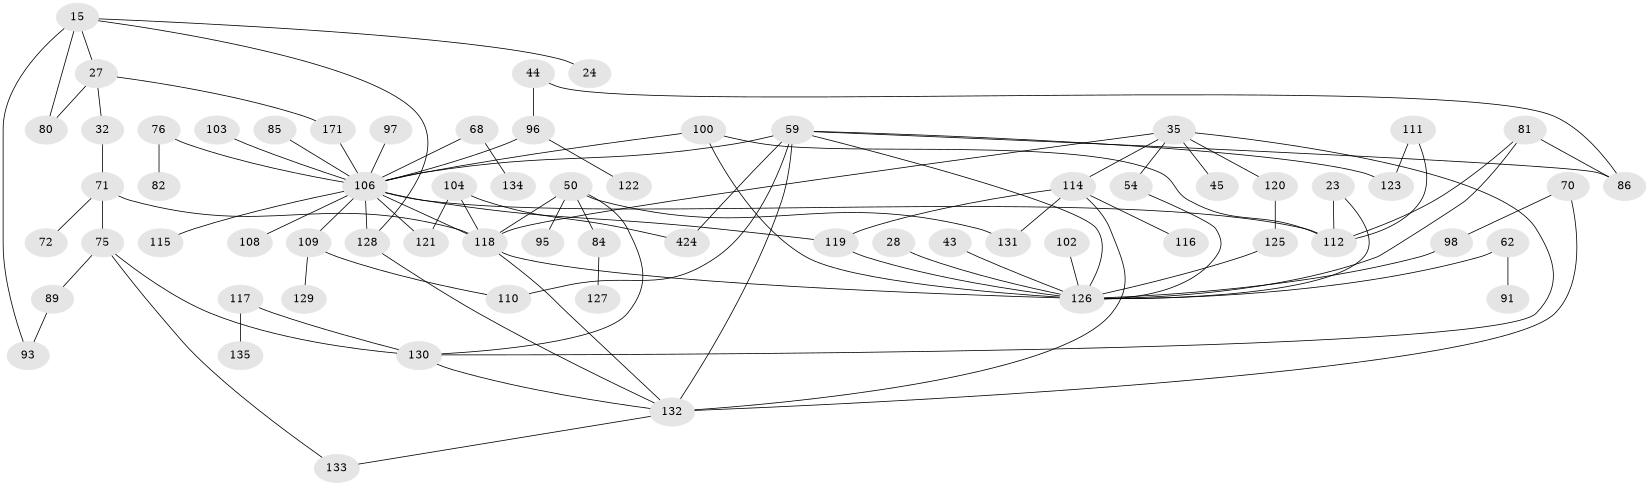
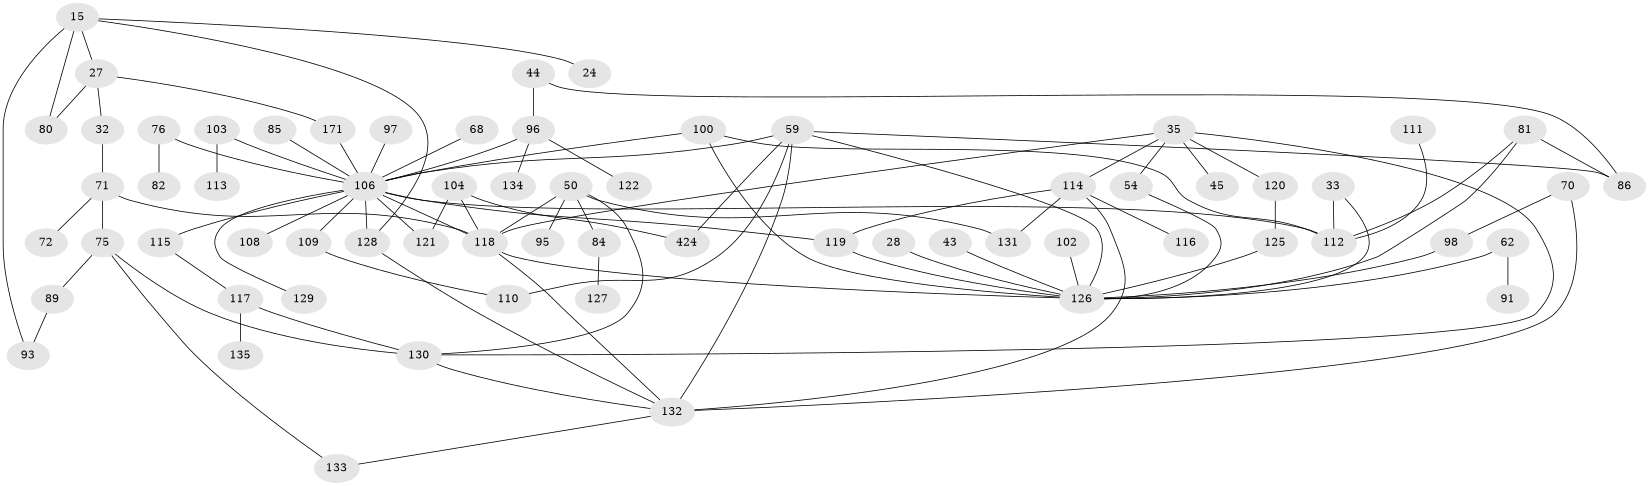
edge "68" -- "134": now "96" -- "134"
node "113": added
node "23": label "23" -> "33"
node "123": removed
edge "115" -- "117": added
edge "109" -- "129": now "106" -- "129"
